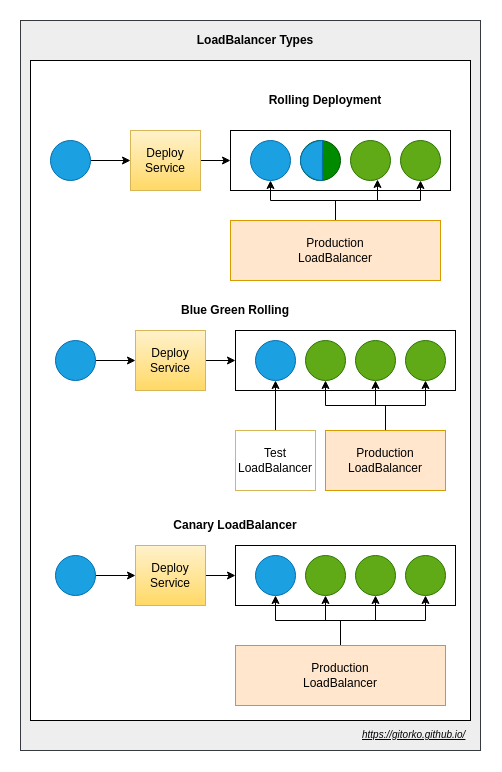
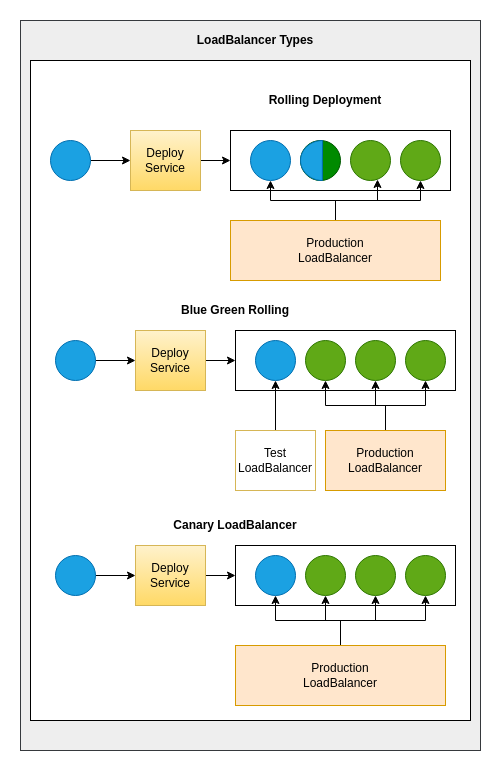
node "https://gitorko.github.io/": removed
